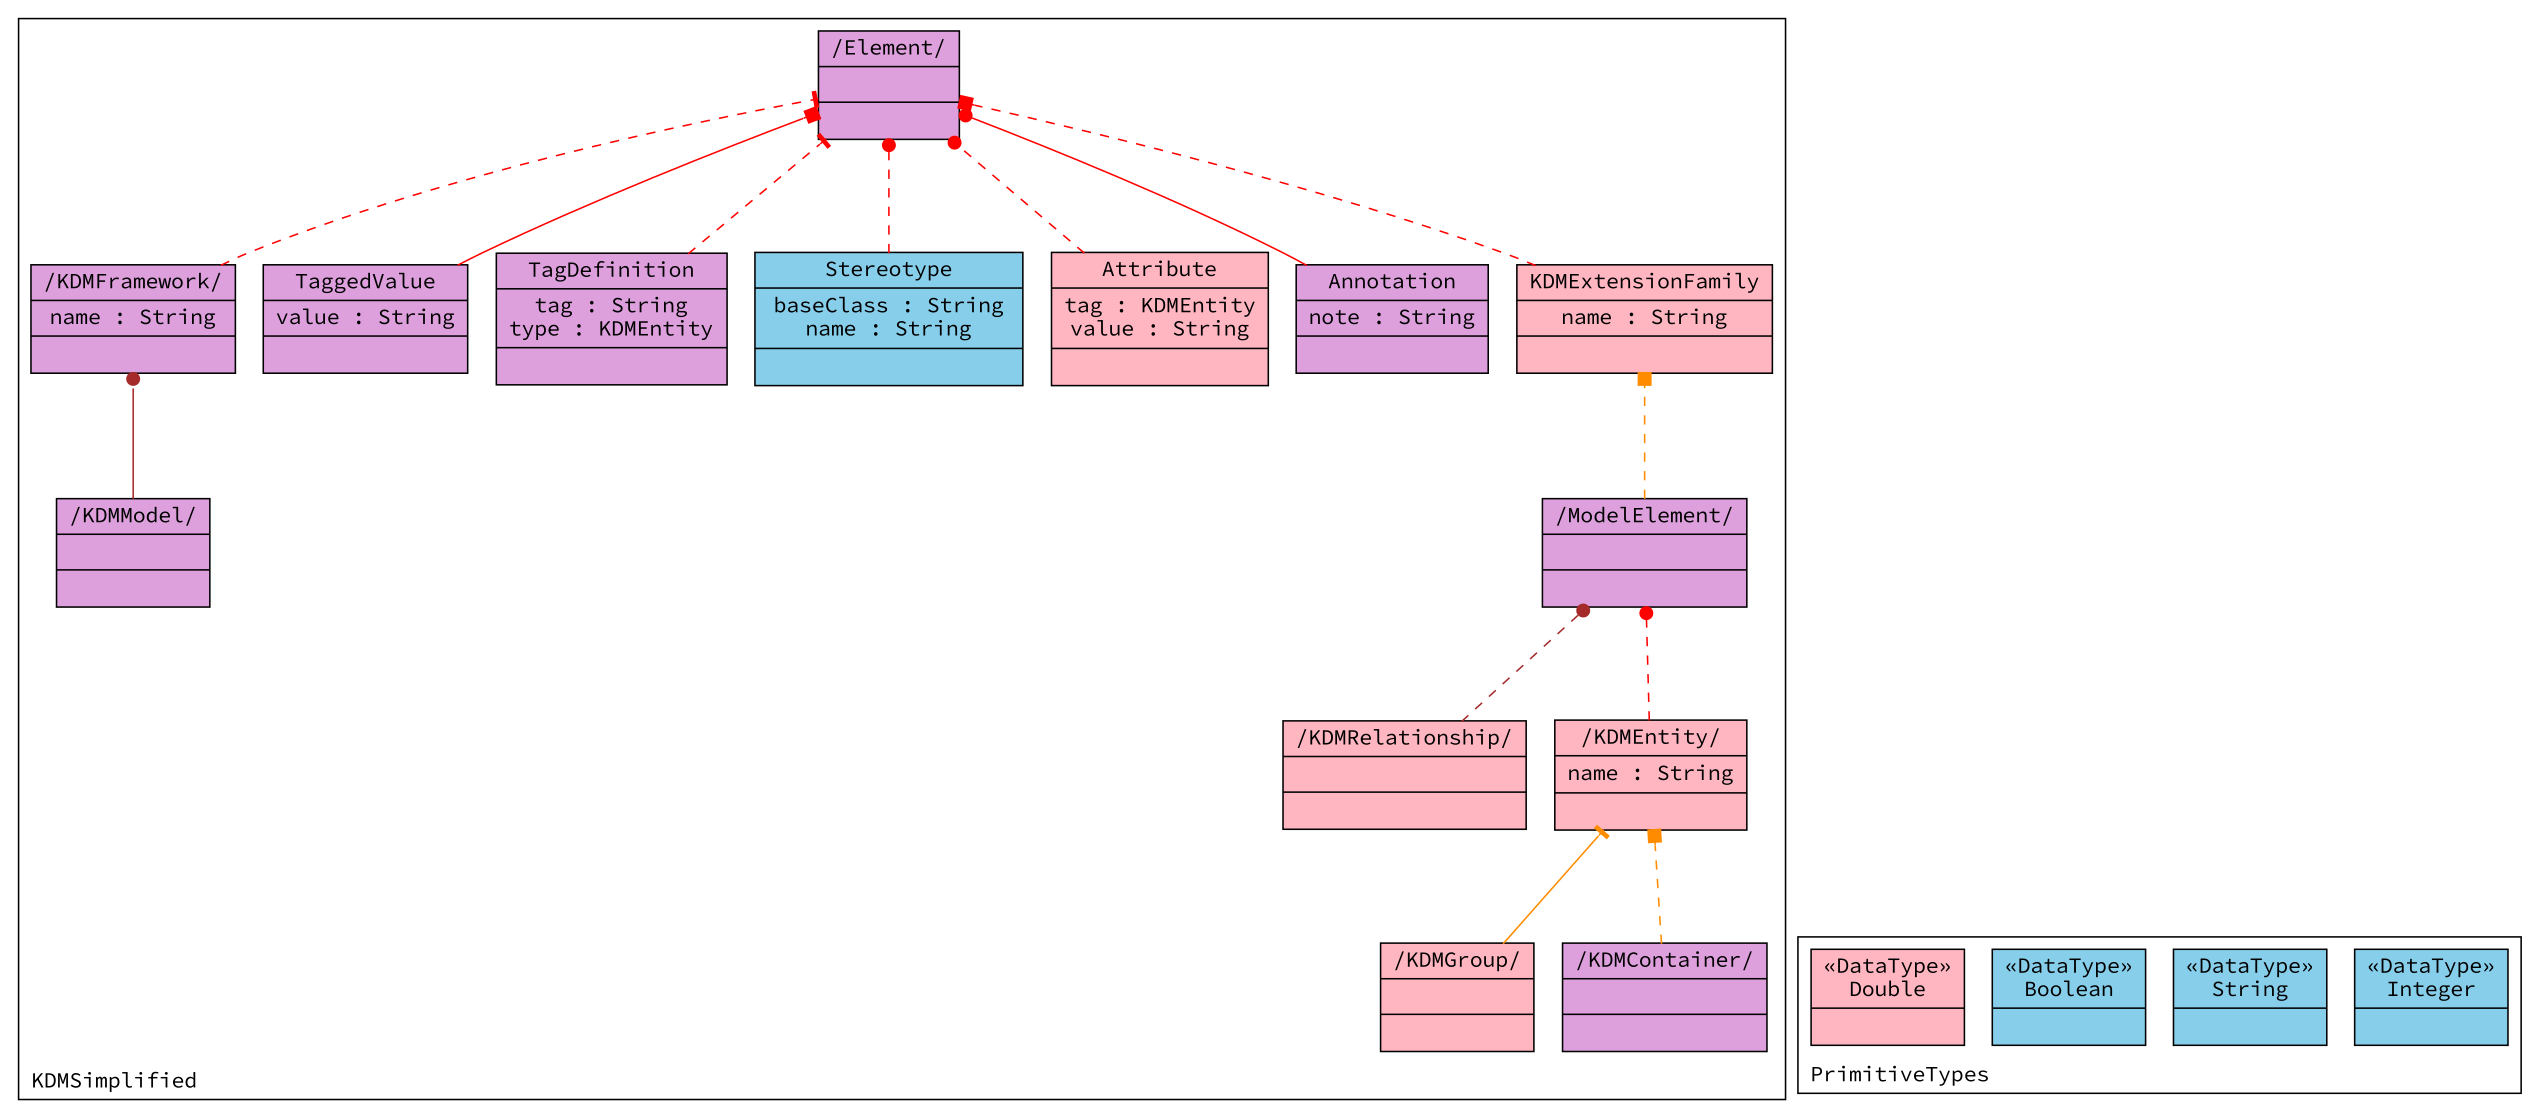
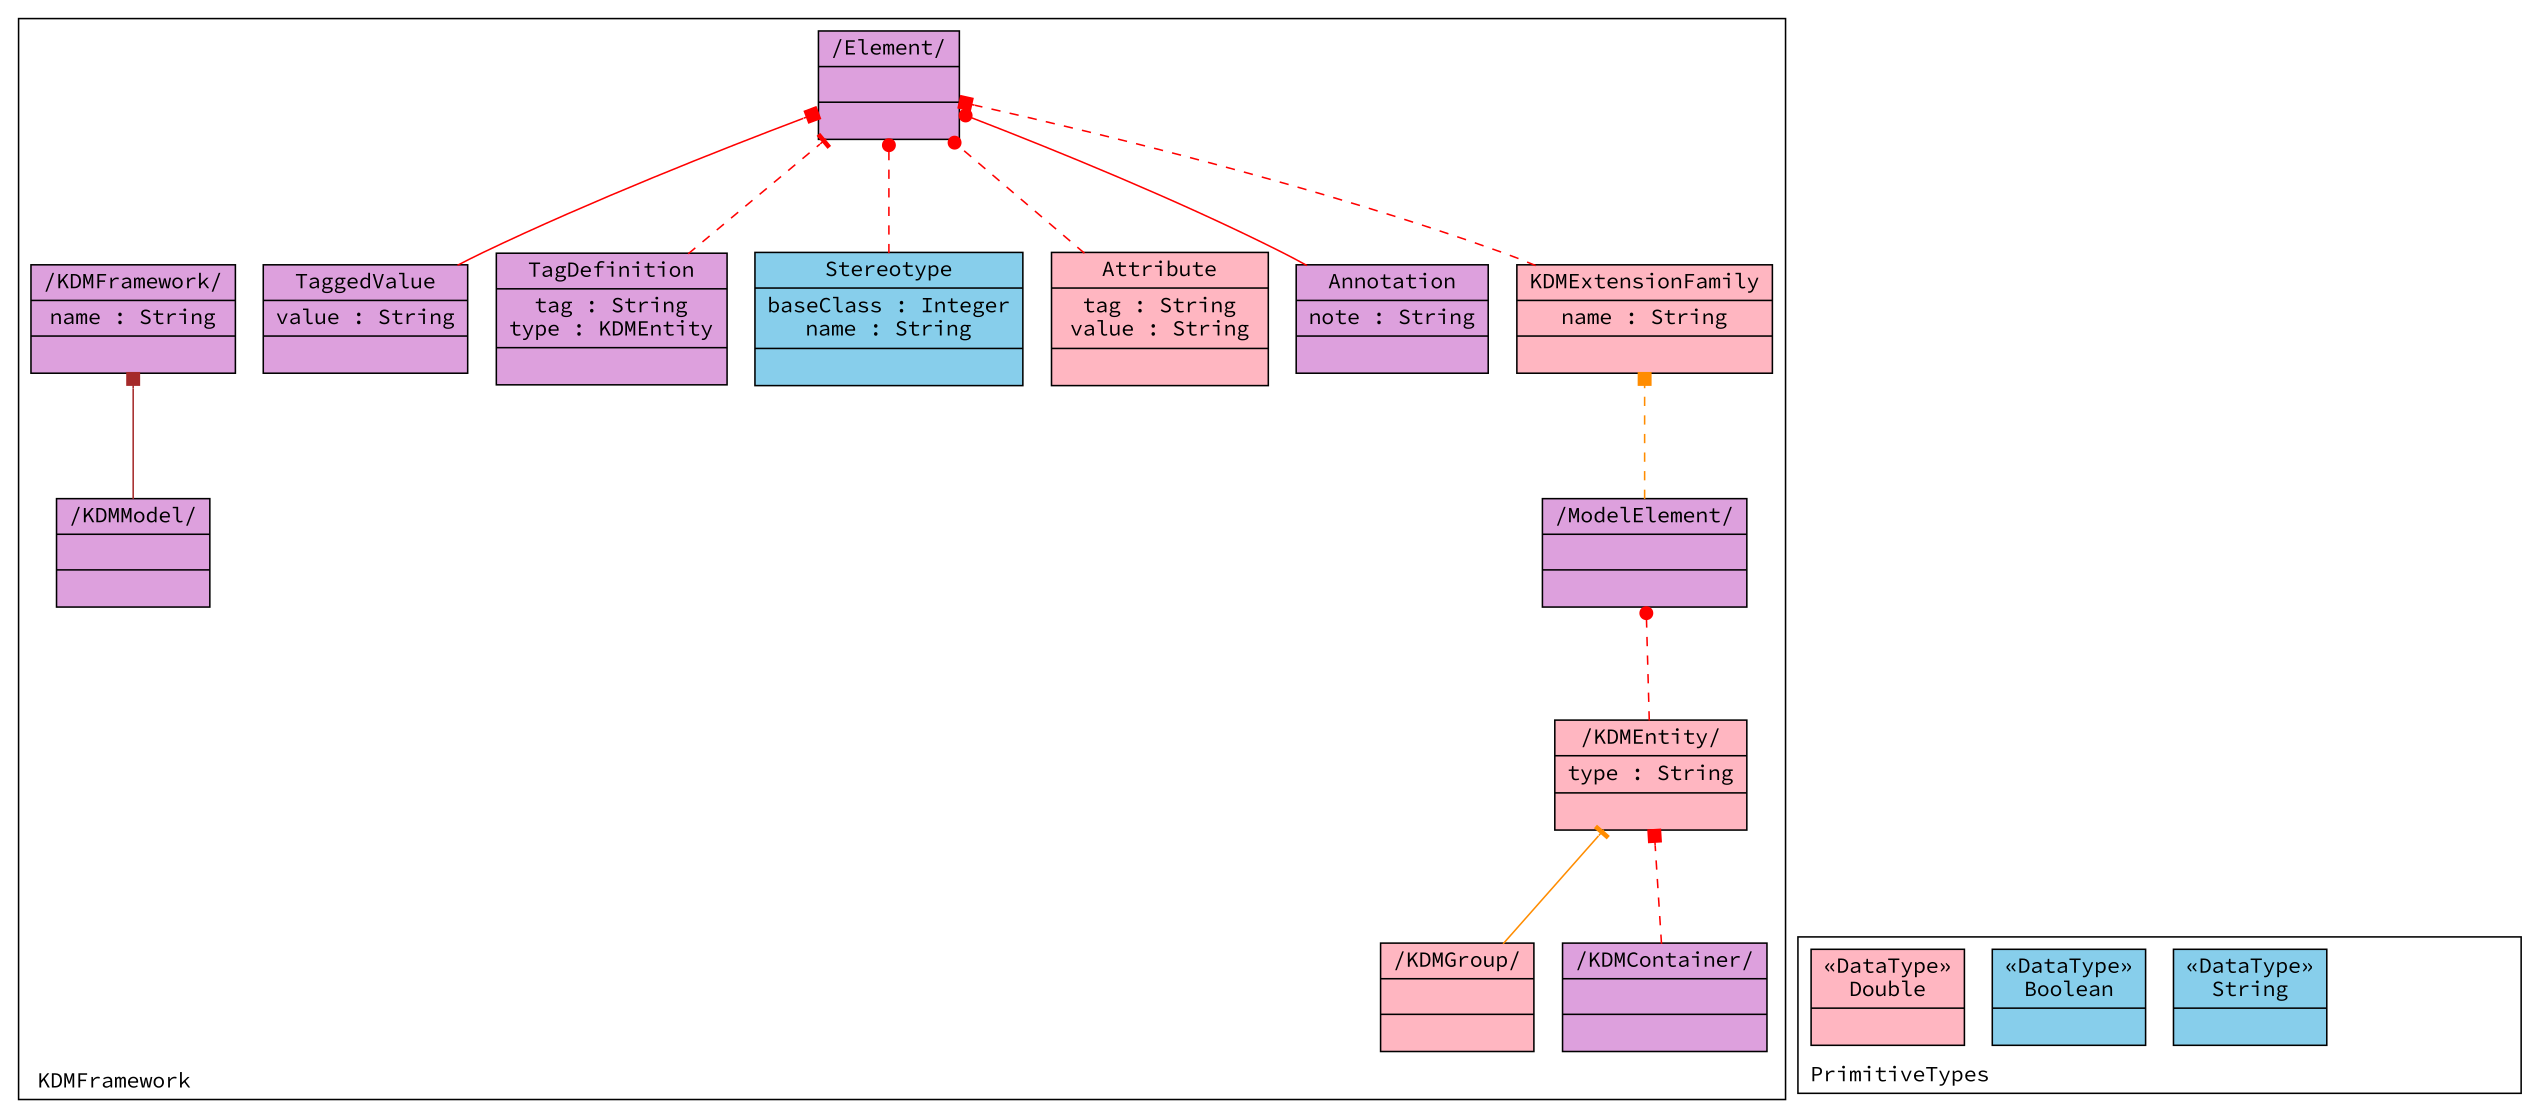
edge "/KDMFramework/" -> "/Element/": removed
node "Stereotype": text "baseClass : String" -> "baseClass : Integer"
node "Attribute": text "tag : KDMEntity" -> "tag : String"
edge "/KDMModel/" -> "/KDMFramework/": arrowhead dot -> box
node "/KDMEntity/": text "name : String" -> "type : String"
node "/KDMRelationship/": removed
edge "/KDMContainer/" -> "/KDMEntity/": color darkorange -> red
node "Integer": removed
cluster "KDMSimplified": label "KDMSimplified" -> "KDMFramework"
